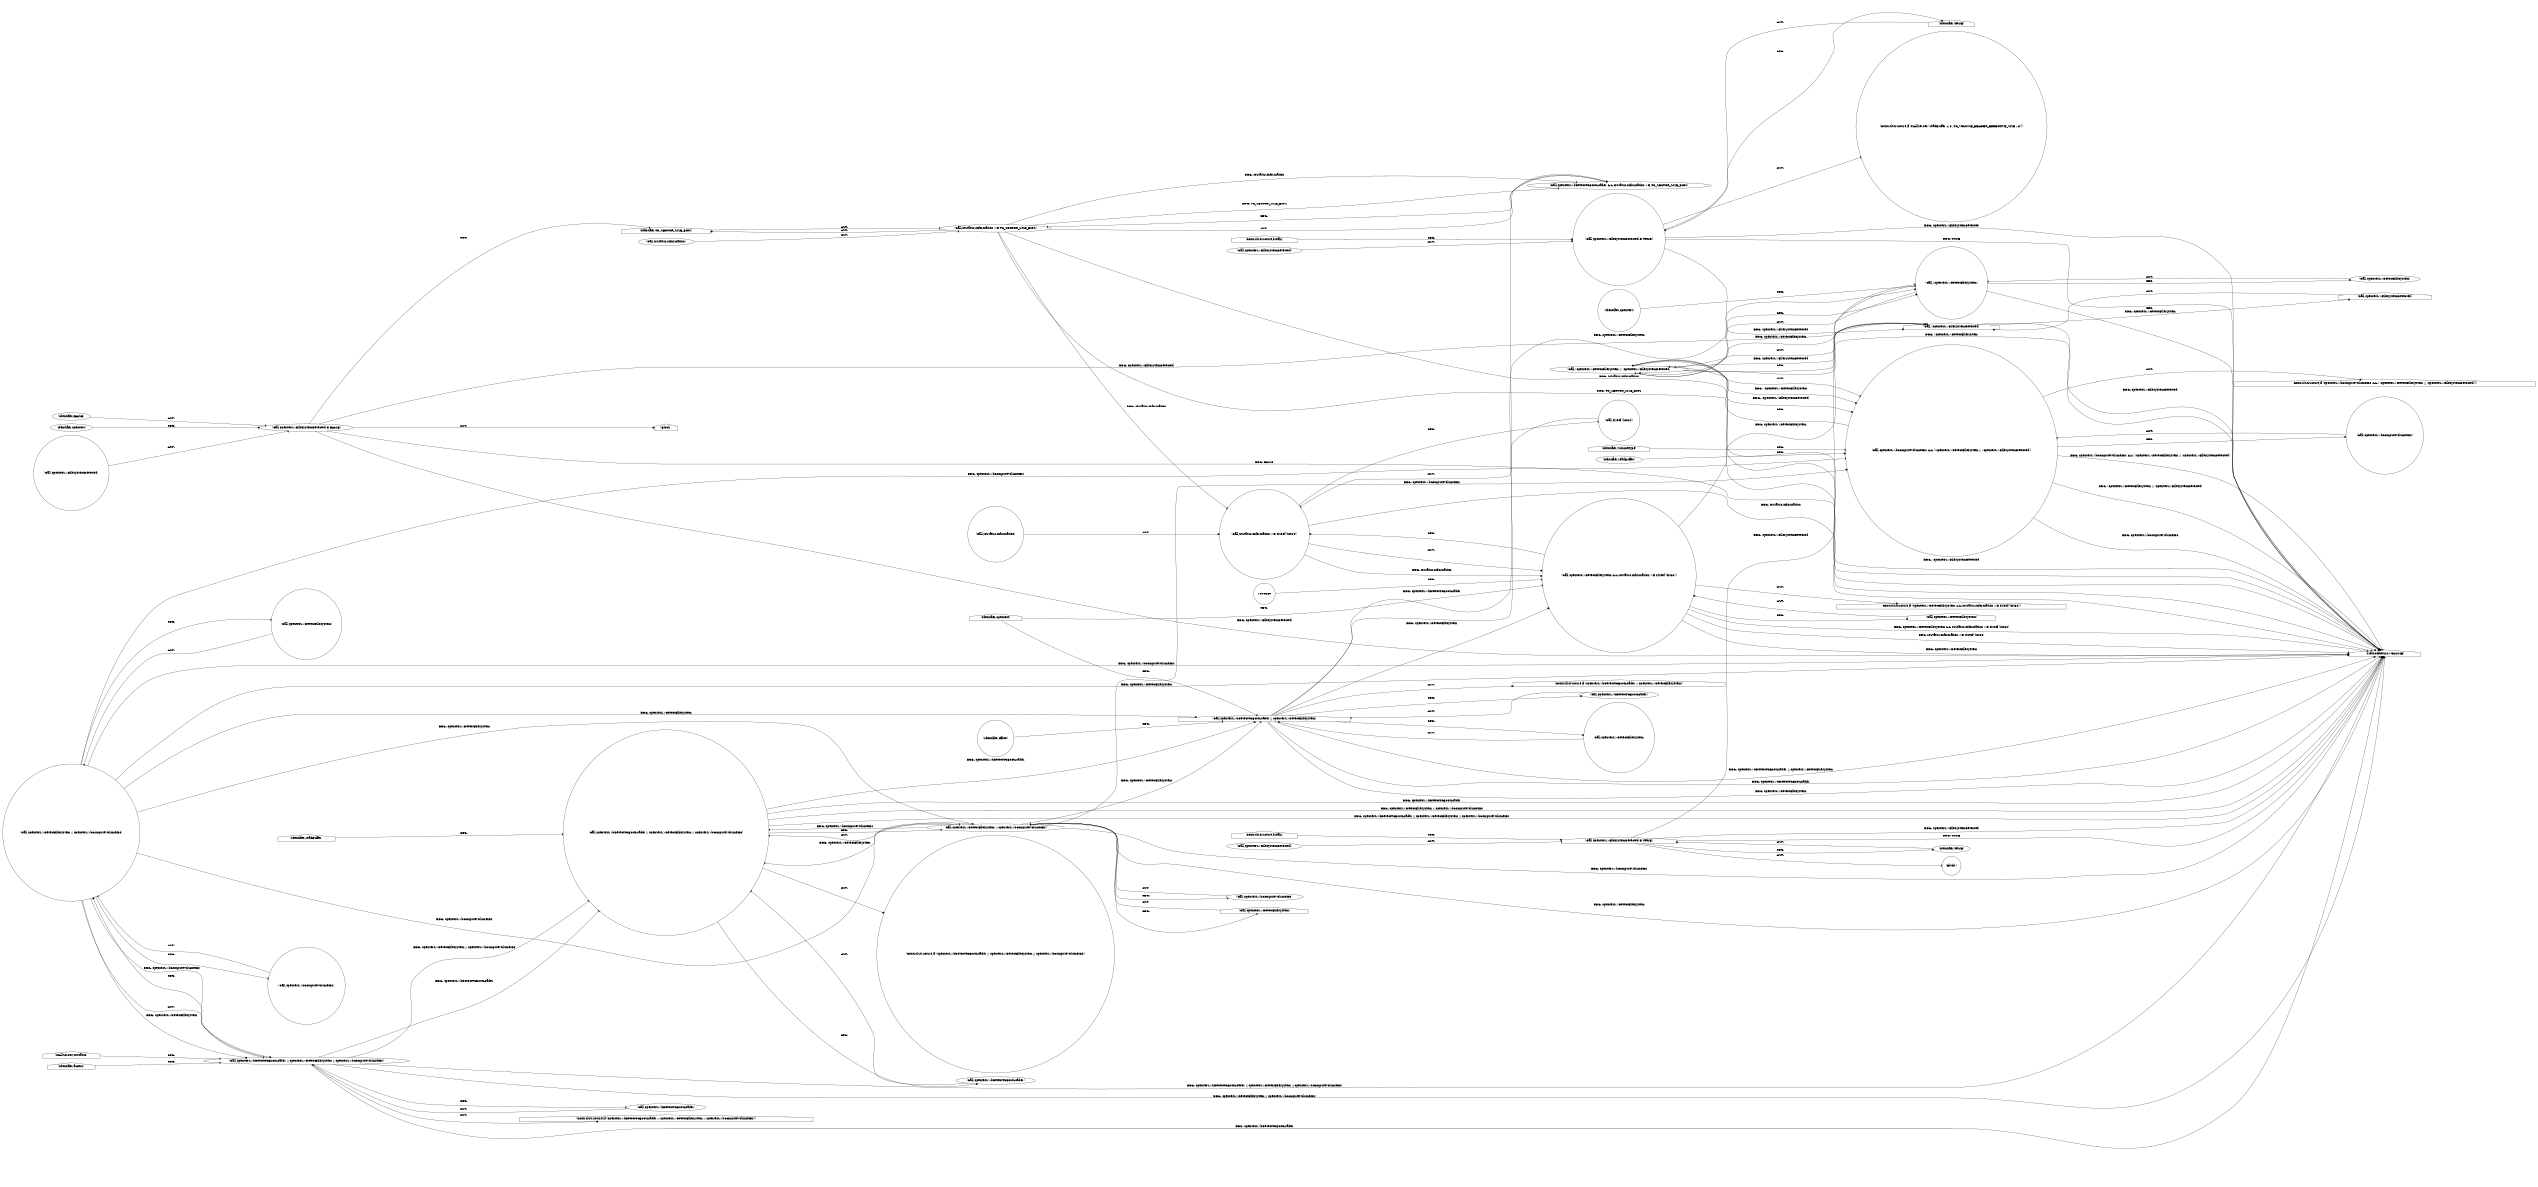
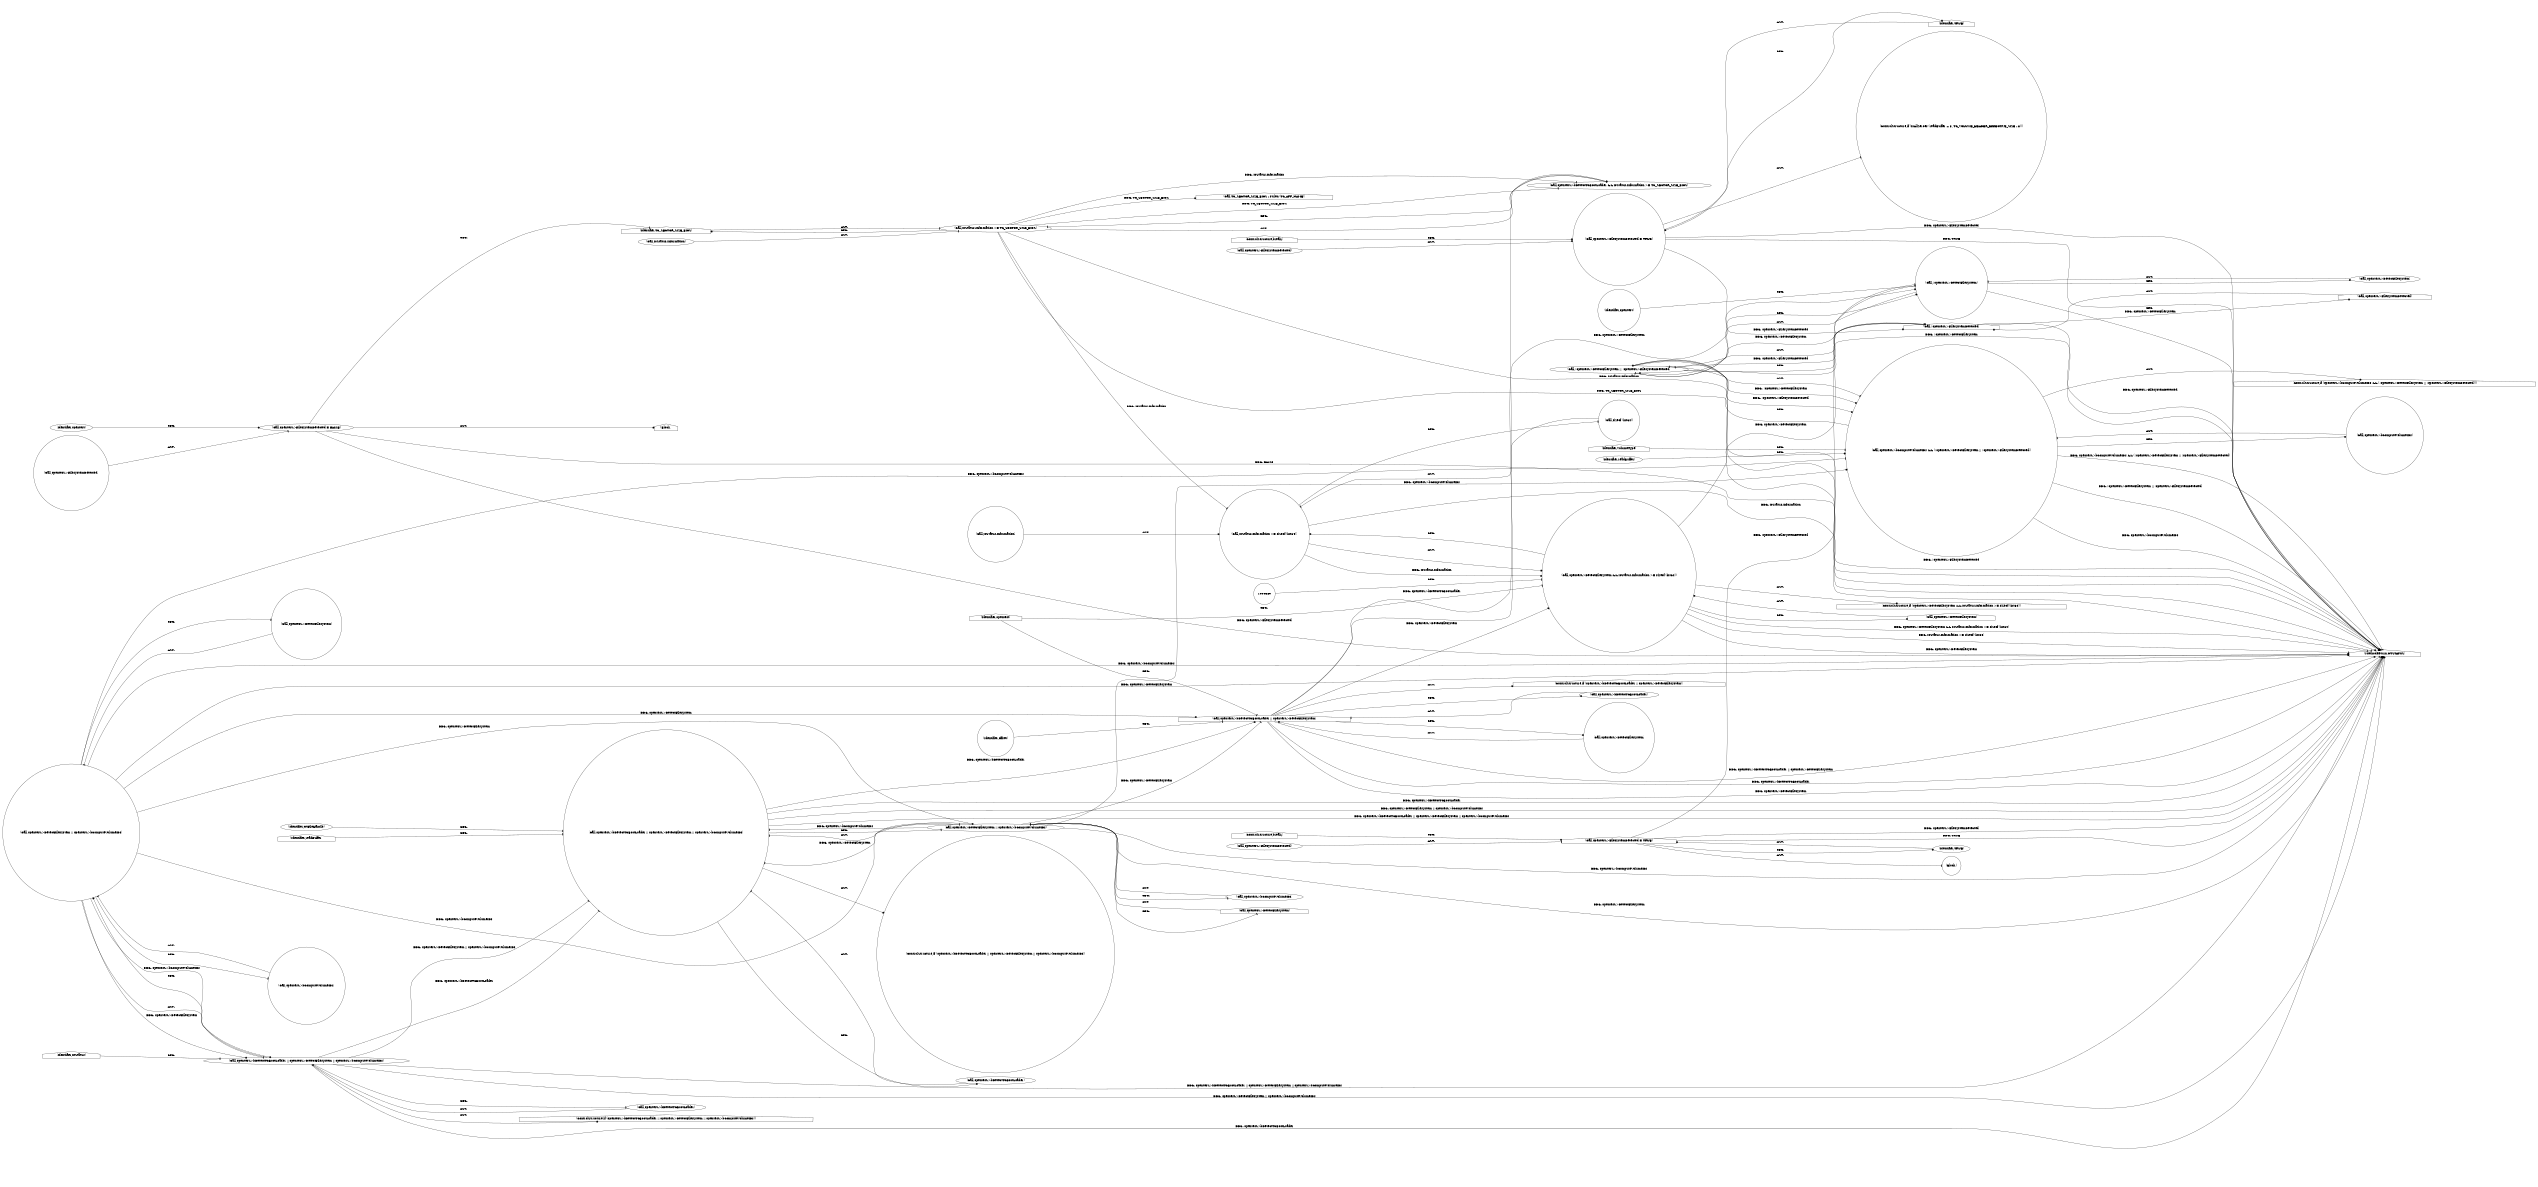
node "(Call,TC_SECTOR_SIZE_BIOS - strlen (TC_APP_NAME))": added
edge "(Call,IoStatus.Information >= TC_SECTOR_SIZE_BIOS)" -> "(Identifier,TC_SECTOR_SIZE_BIOS)": label "AST: " -> "CFG: "
edge "(Call,opentest->FilesystemDetected = FALSE)" -> "(Call,!opentest->FilesystemDetected)": removed, label "DDG: opentest->FilesystemDetected"
node "(Identifier,FALSE)": removed
node "(MethodReturn,VOLUME)": label "(MethodReturn,VOLUME)" -> "(MethodReturn,NTSTATUS)"
node "(Identifier,NtFileHandle)": added
node "(IsAllZeroes,ntStatus)": label "(IsAllZeroes,ntStatus)" -> "(Identifier,ntStatus)"
node "(Identifier,access)": removed
